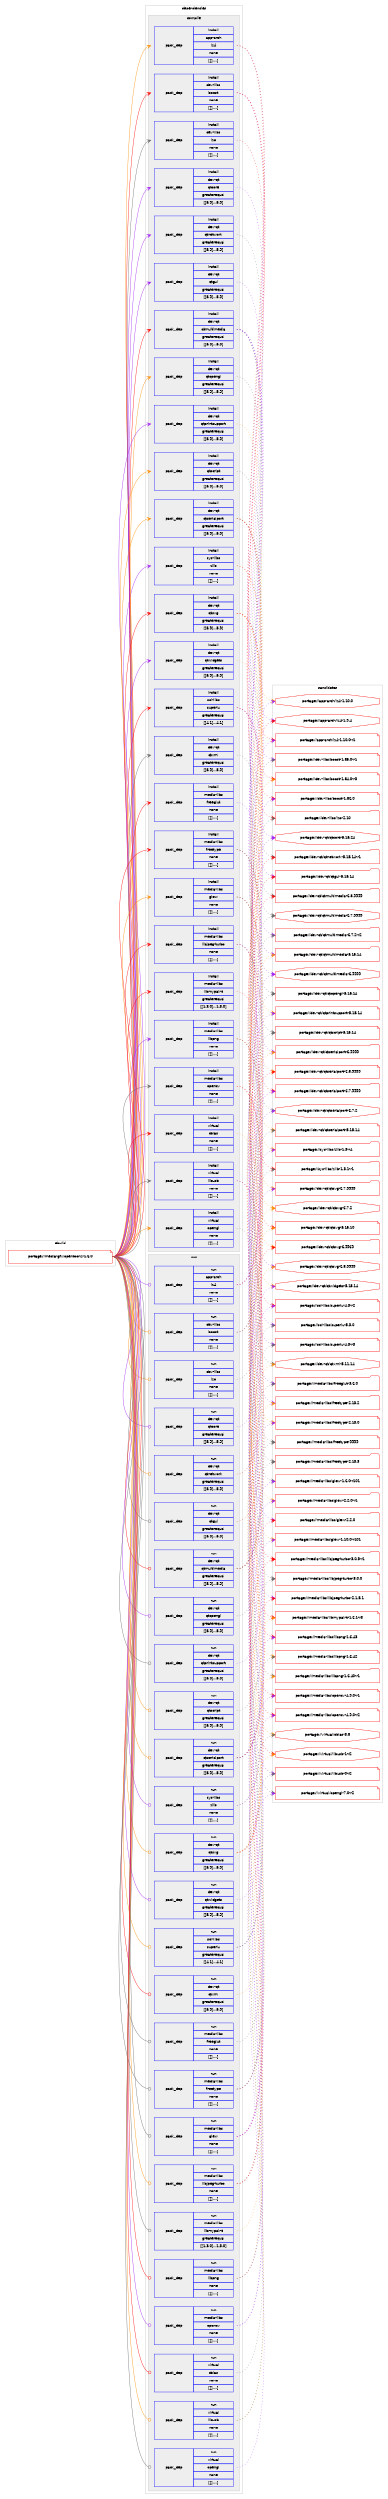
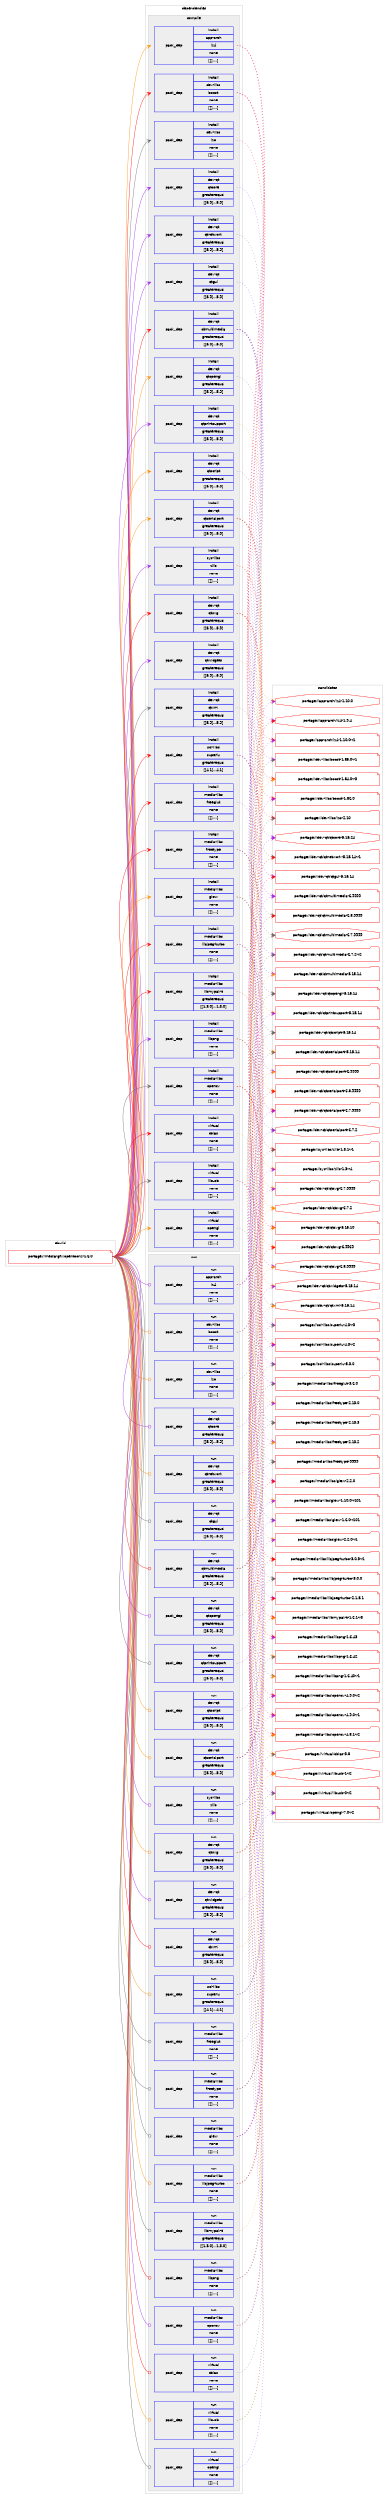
node "portage://dev-qt/qtmultimedia-6.9999": shape octagon -> note
node "portage://dev-qt/qtxml-5.11.14": label "portage://dev-qt/qtxml-5.11.14" -> "portage://dev-qt/qtxml-5.15.14"
node "portage://media-libs/opencv-4.8.1-r2": added
